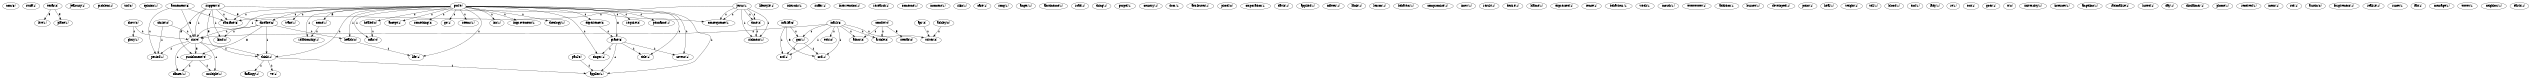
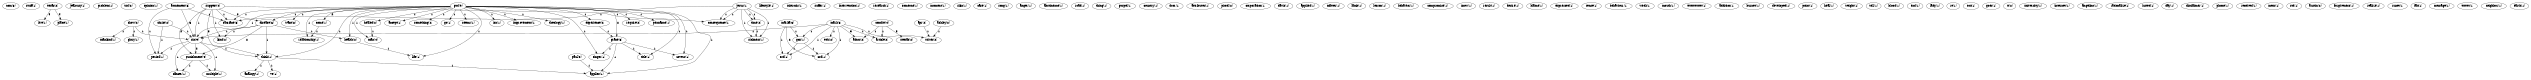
node "want(1)": label "want(1)" -> "want(8)"
edge "mark(3)" -> "athos(2)": label "1" -> "3"
node "mankind(1)": added
